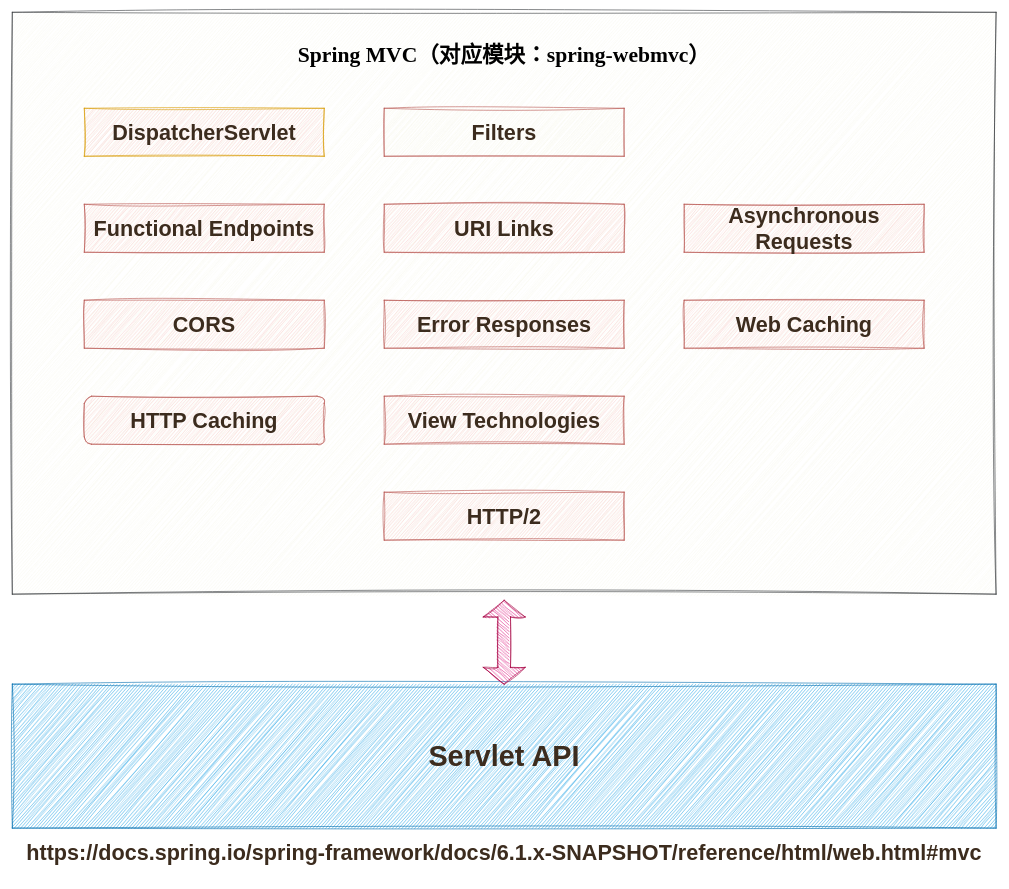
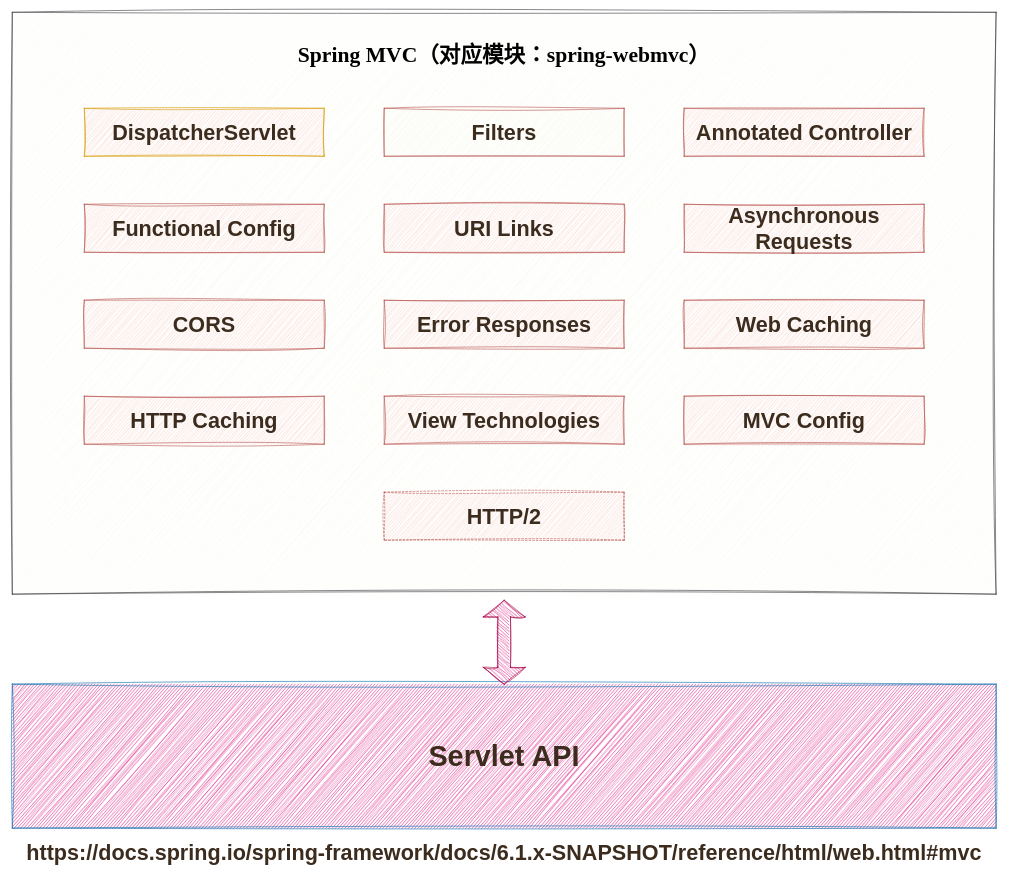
node "Annotated Controller": added
node "Functional Endpoints": label "Functional Endpoints" -> "Functional Config"
node "HTTP Caching": shape rounded rectangle -> rectangle
node "MVC Config": added
node "HTTP/2": style solid -> dashed
node "Servlet API": fillcolor #1ba1e2 -> #d80073
